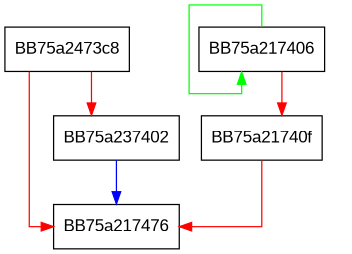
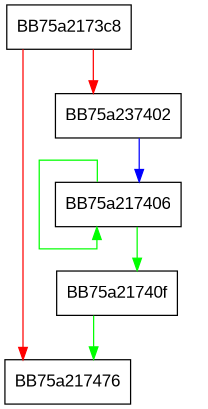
node "BB75a2473c8": label "BB75a2473c8" -> "BB75a2173c8"
edge "BB75a217406" -> "BB75a21740f": color red -> green
edge "BB75a237402" -> "BB75a217476": now "BB75a237402" -> "BB75a217406"
edge "BB75a21740f" -> "BB75a217476": color red -> green
